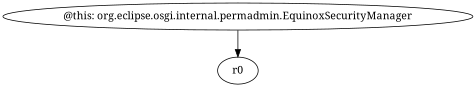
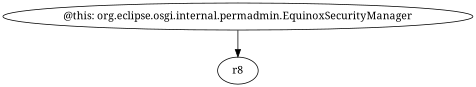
node "r0": label "r0" -> "r8"
